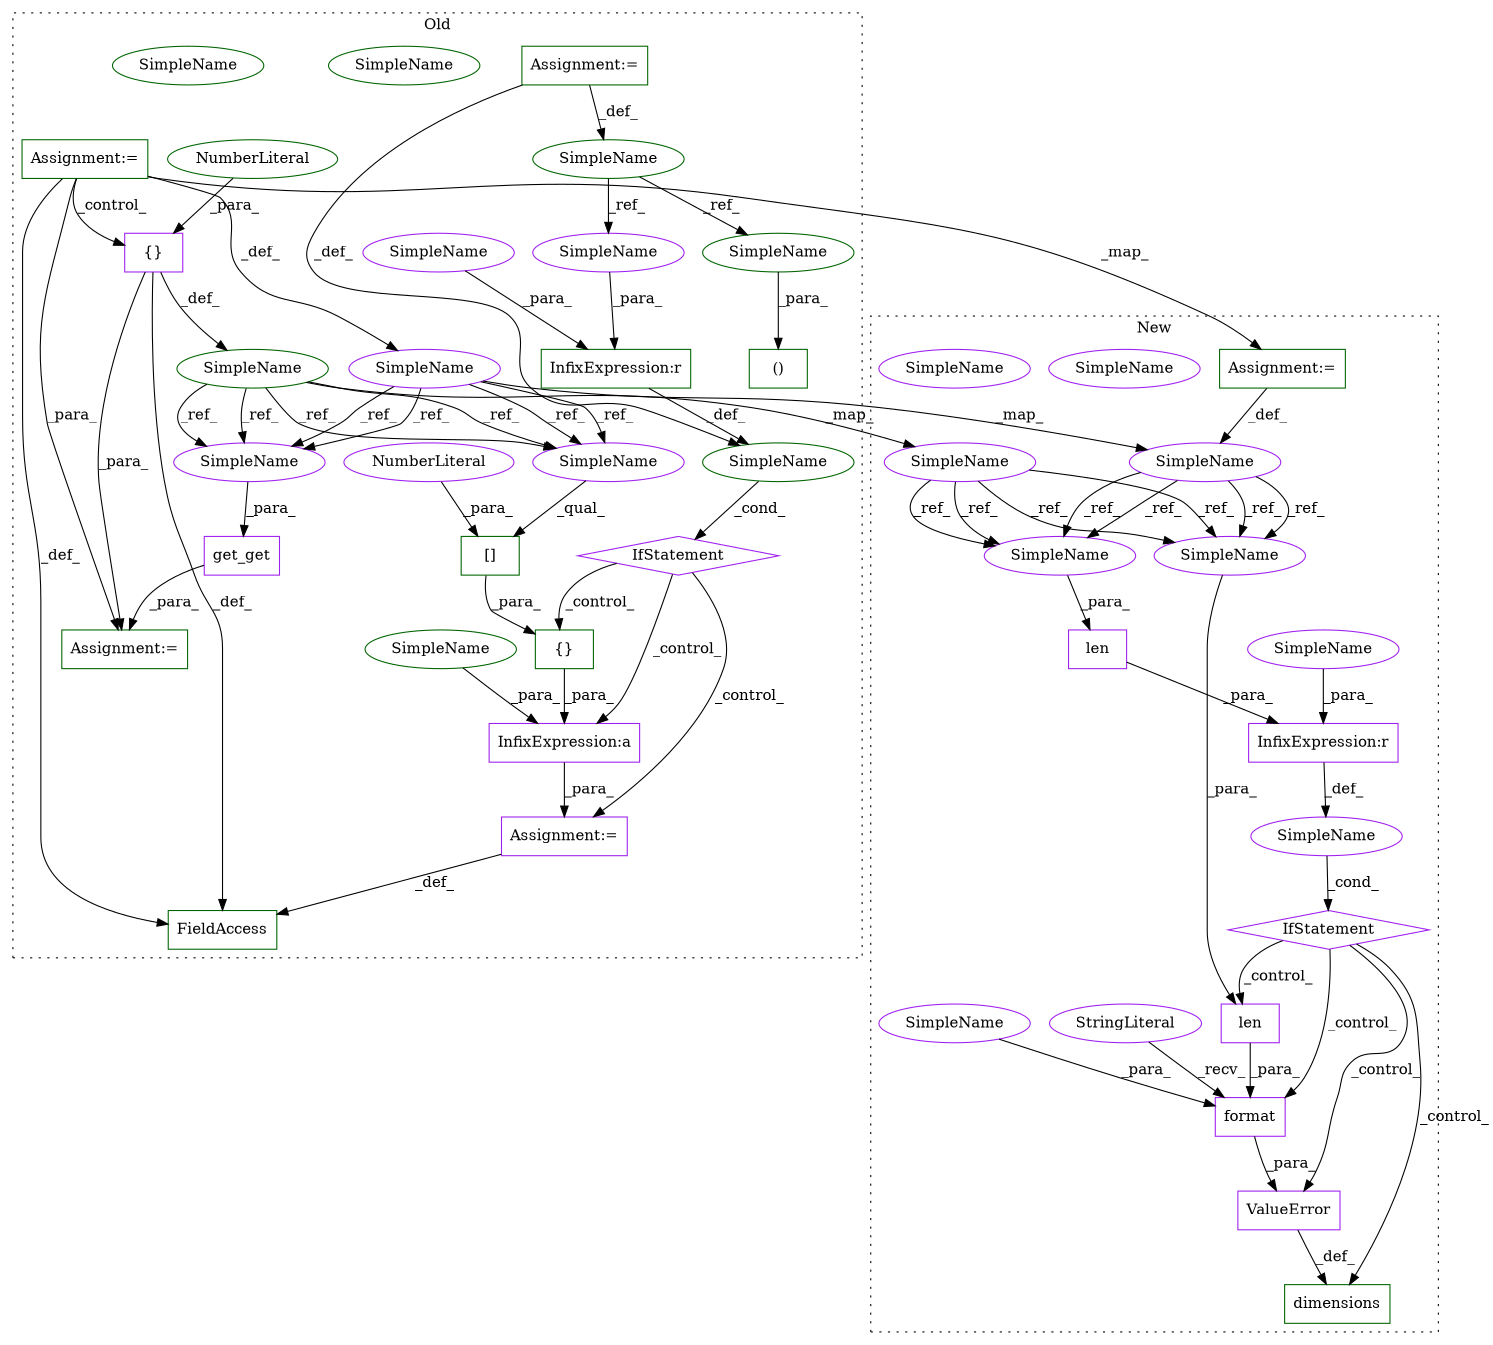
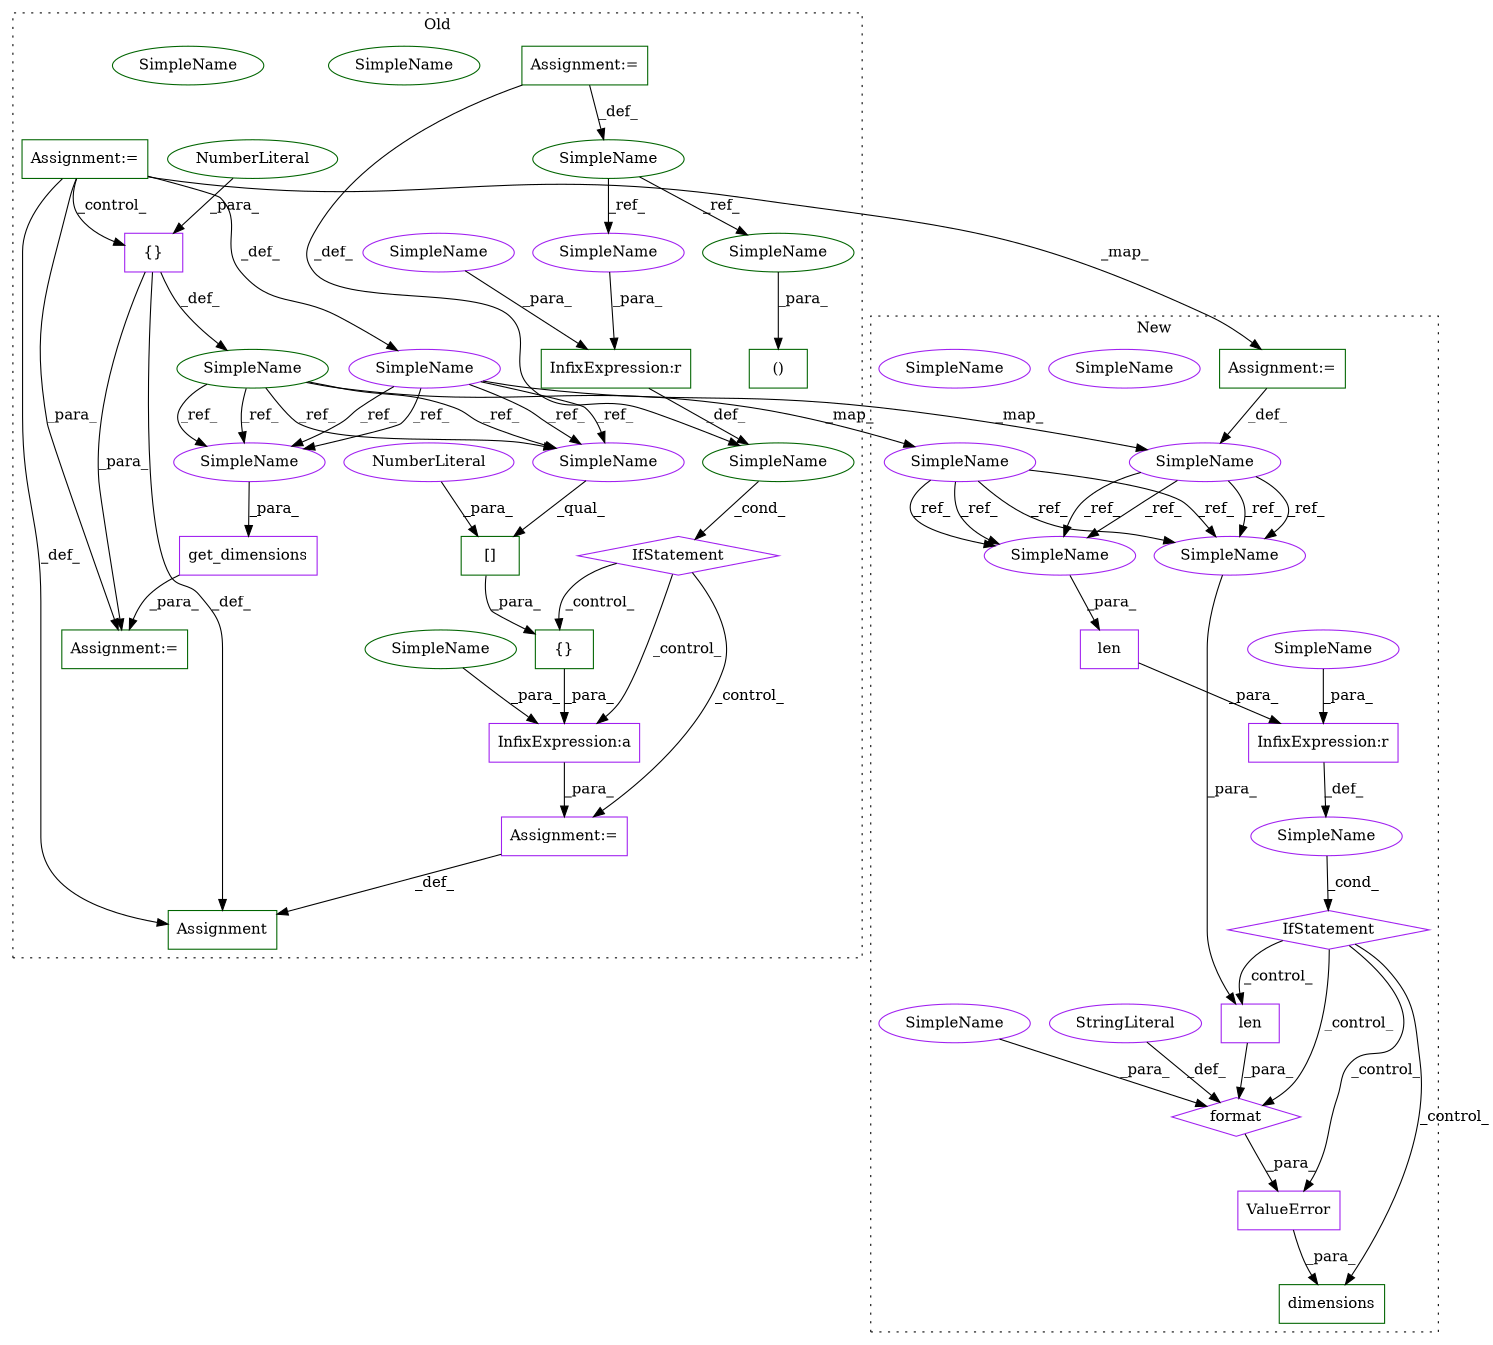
node "get_get": label "get_get" -> "get_dimensions"
node "FieldAccess": label "FieldAccess" -> "Assignment"
edge "StringLiteral" -> "format": label "_recv_" -> "_def_"
node "format": shape box -> diamond
edge "ValueError" -> "dimensions": label "_def_" -> "_para_"
